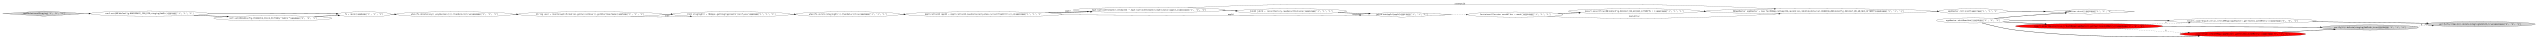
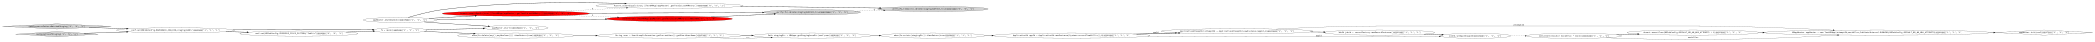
node "appMaster.init(conf)@@@17@@@['1', '1', '1']": shape ellipse -> diamond
edge "appMaster.init(conf)@@@17@@@['1', '1', '1']" -> "appMaster.start()@@@18@@@['1', '1', '1']": now "fs = mock()@@@5@@@['1', '1', '1']" -> "appMaster.start()@@@18@@@['1', '1', '1']"
node "appMaster.start()@@@18@@@['1', '1', '1']": shape diamond -> ellipse
node "jobid.setAppId(appId)@@@13@@@['1', '1', '1']": shape diamond -> ellipse
node "testPreservePatternMatchedStaging['0', '0', '1']": added
